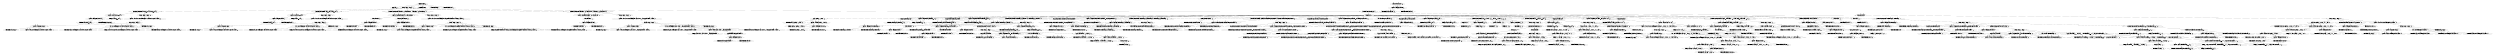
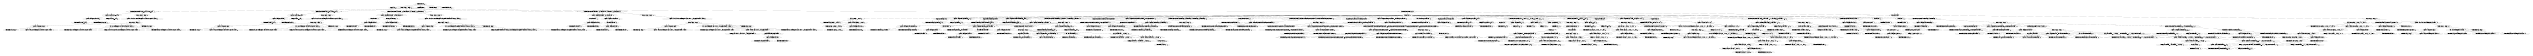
node "(<operator>.logicalNot,!dest.canWrite())": added
